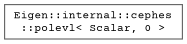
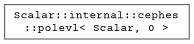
node "Eigen::internal::cephes ::polevl< Scalar, 0 >": label "Eigen::internal::cephes ::polevl< Scalar, 0 >" -> "Scalar::internal::cephes ::polevl< Scalar, 0 >"
